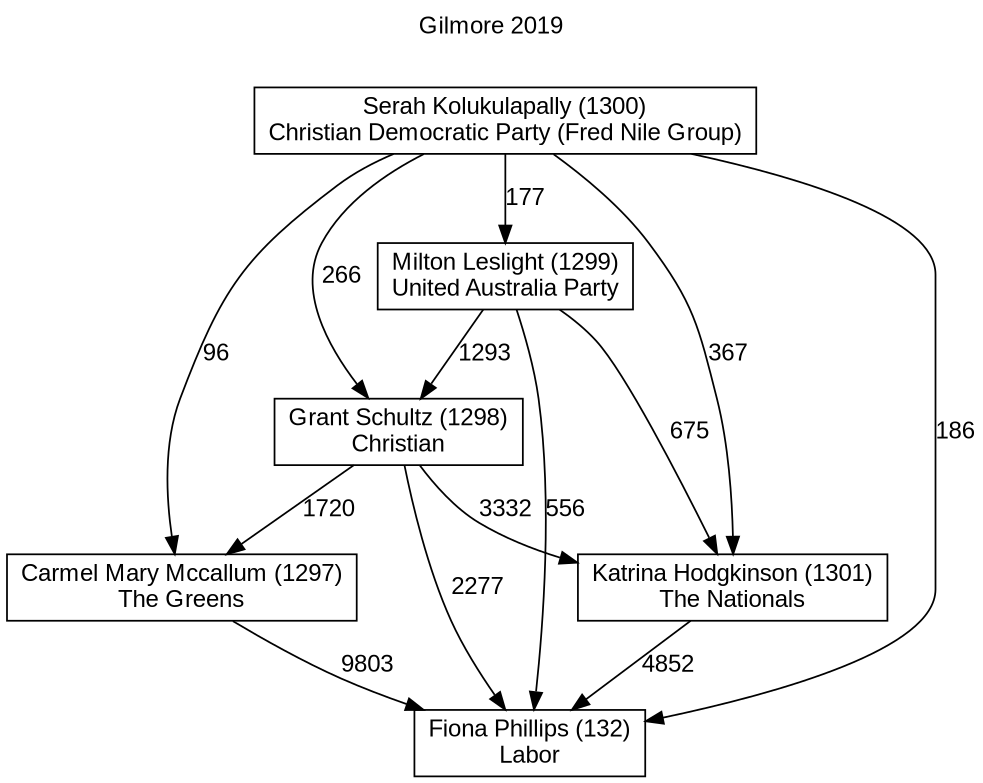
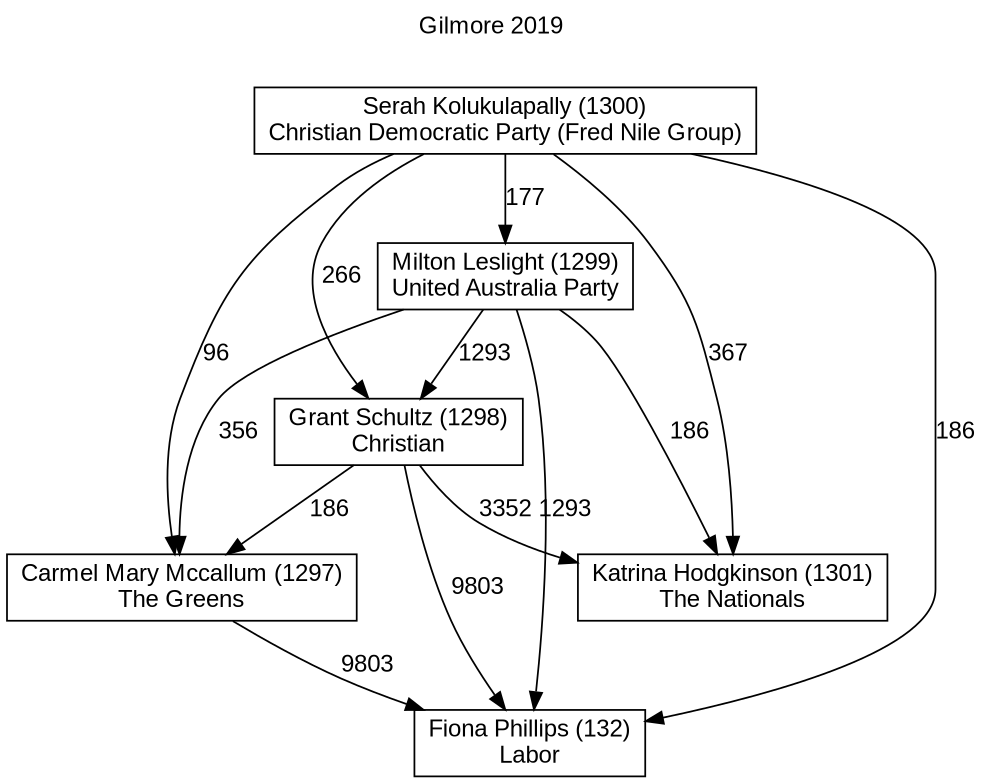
edge "Milton Leslight (1299) United Australia Party" -> "Carmel Mary Mccallum (1297) The Greens": added, label "356"
edge "Milton Leslight (1299) United Australia Party" -> "Katrina Hodgkinson (1301) The Nationals": label "675" -> "186"
edge "Grant Schultz (1298) Christian" -> "Carmel Mary Mccallum (1297) The Greens": label "1720" -> "186"
edge "Grant Schultz (1298) Christian" -> "Katrina Hodgkinson (1301) The Nationals": label "3332" -> "3352"
edge "Milton Leslight (1299) United Australia Party" -> "Fiona Phillips (132) Labor": label "556" -> "1293"
edge "Grant Schultz (1298) Christian" -> "Fiona Phillips (132) Labor": label "2277" -> "9803"
edge "Katrina Hodgkinson (1301) The Nationals" -> "Fiona Phillips (132) Labor": removed, label "4852"
